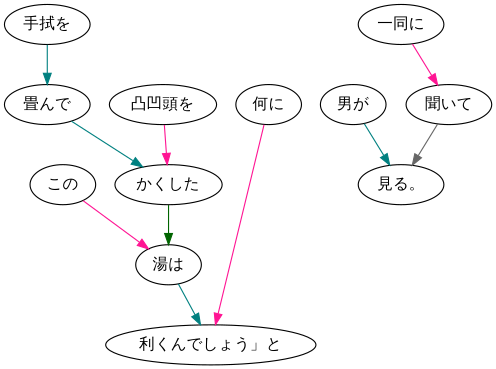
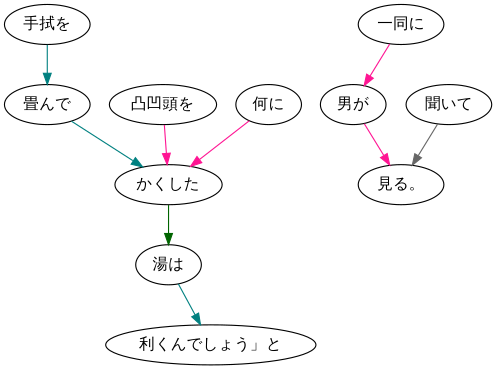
edge "一同に" -> "聞いて": now "一同に" -> "男が"
edge "男が" -> "見る。": color teal -> deeppink
node "この": removed
edge "何に" -> "利くんでしょう」と": now "何に" -> "かくした"
